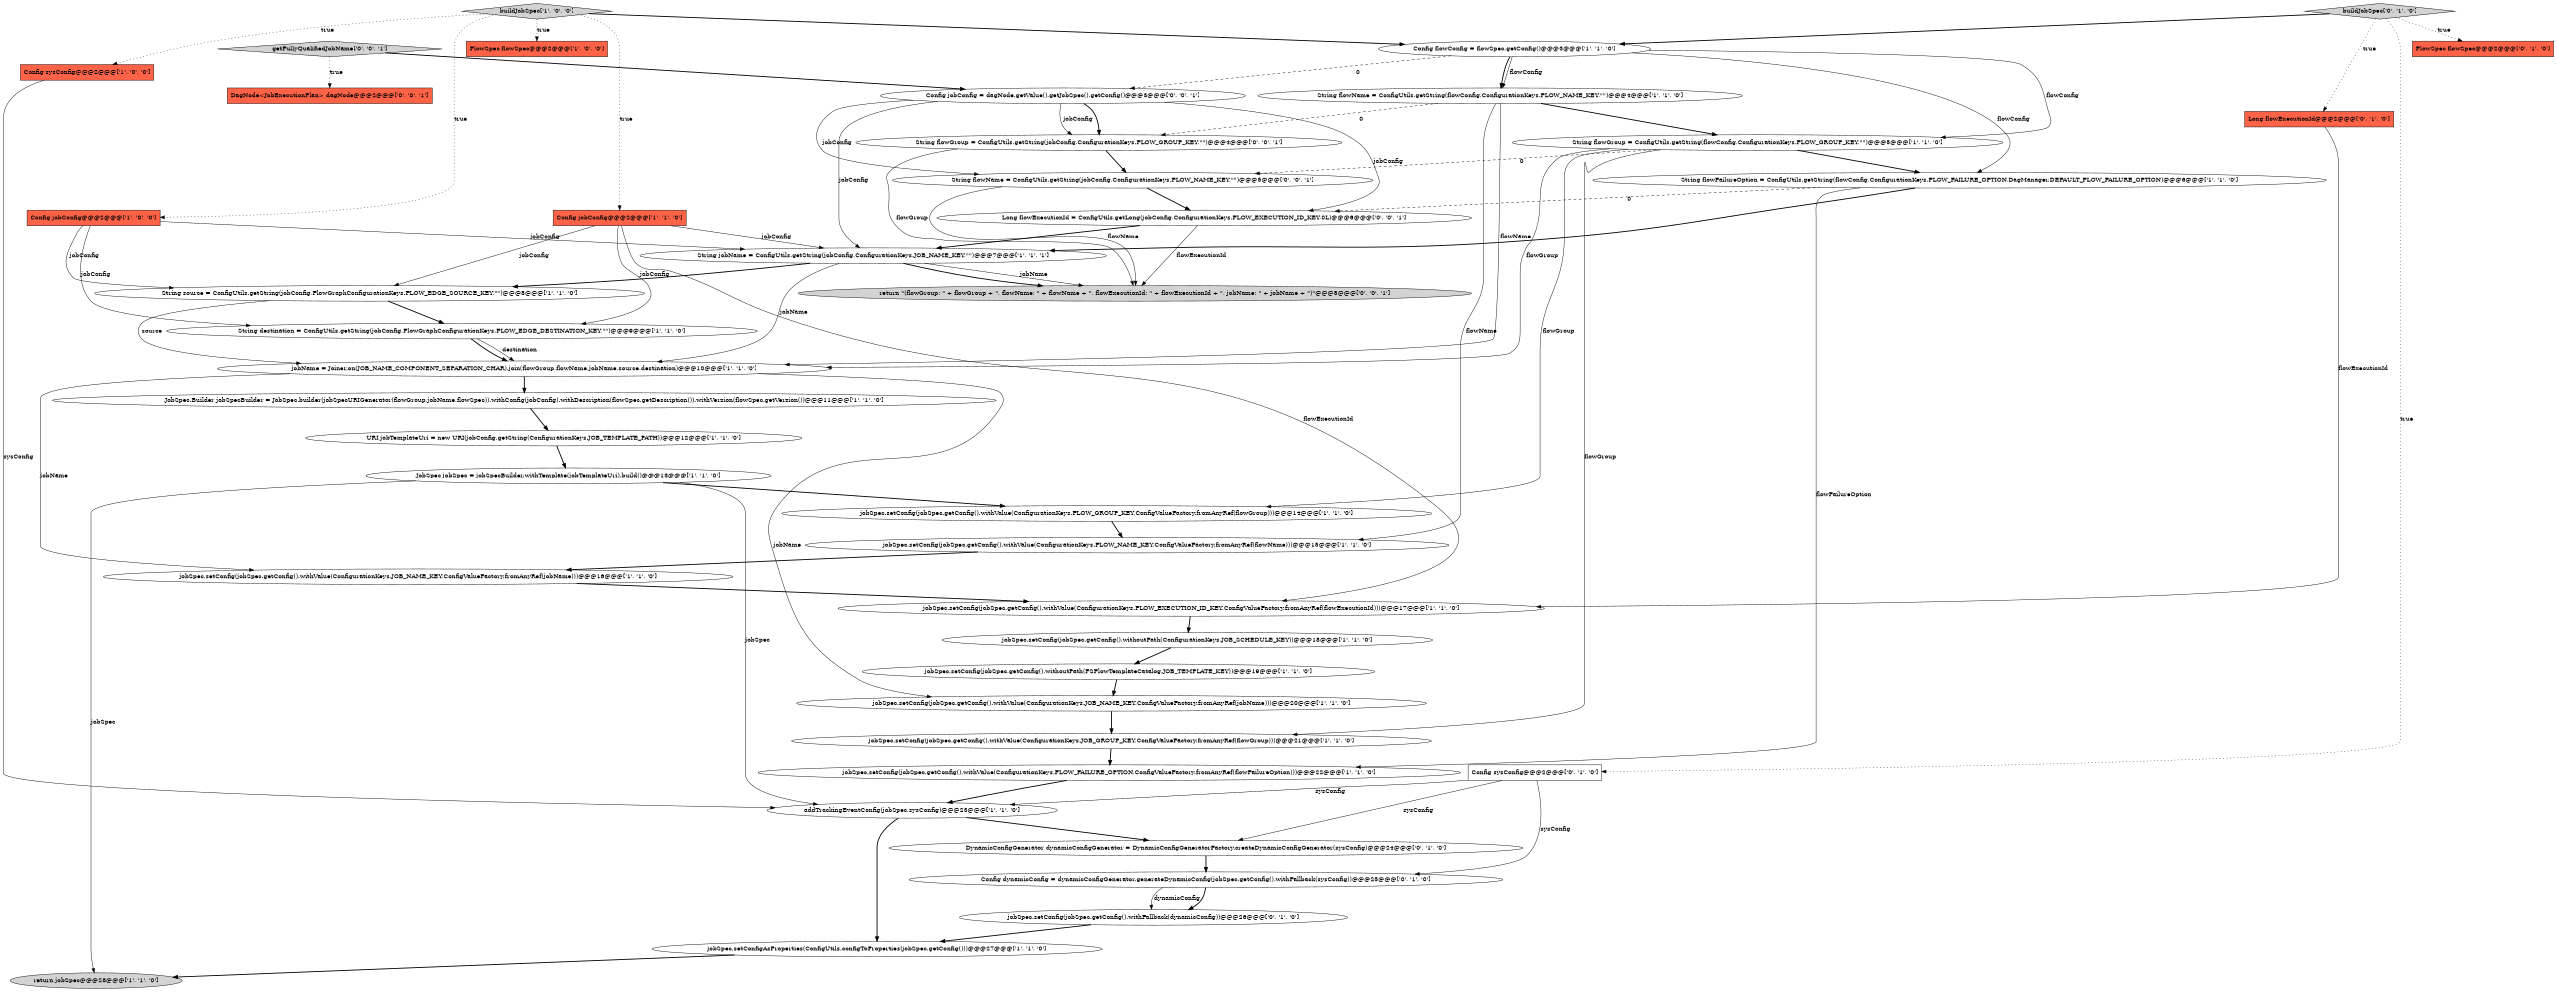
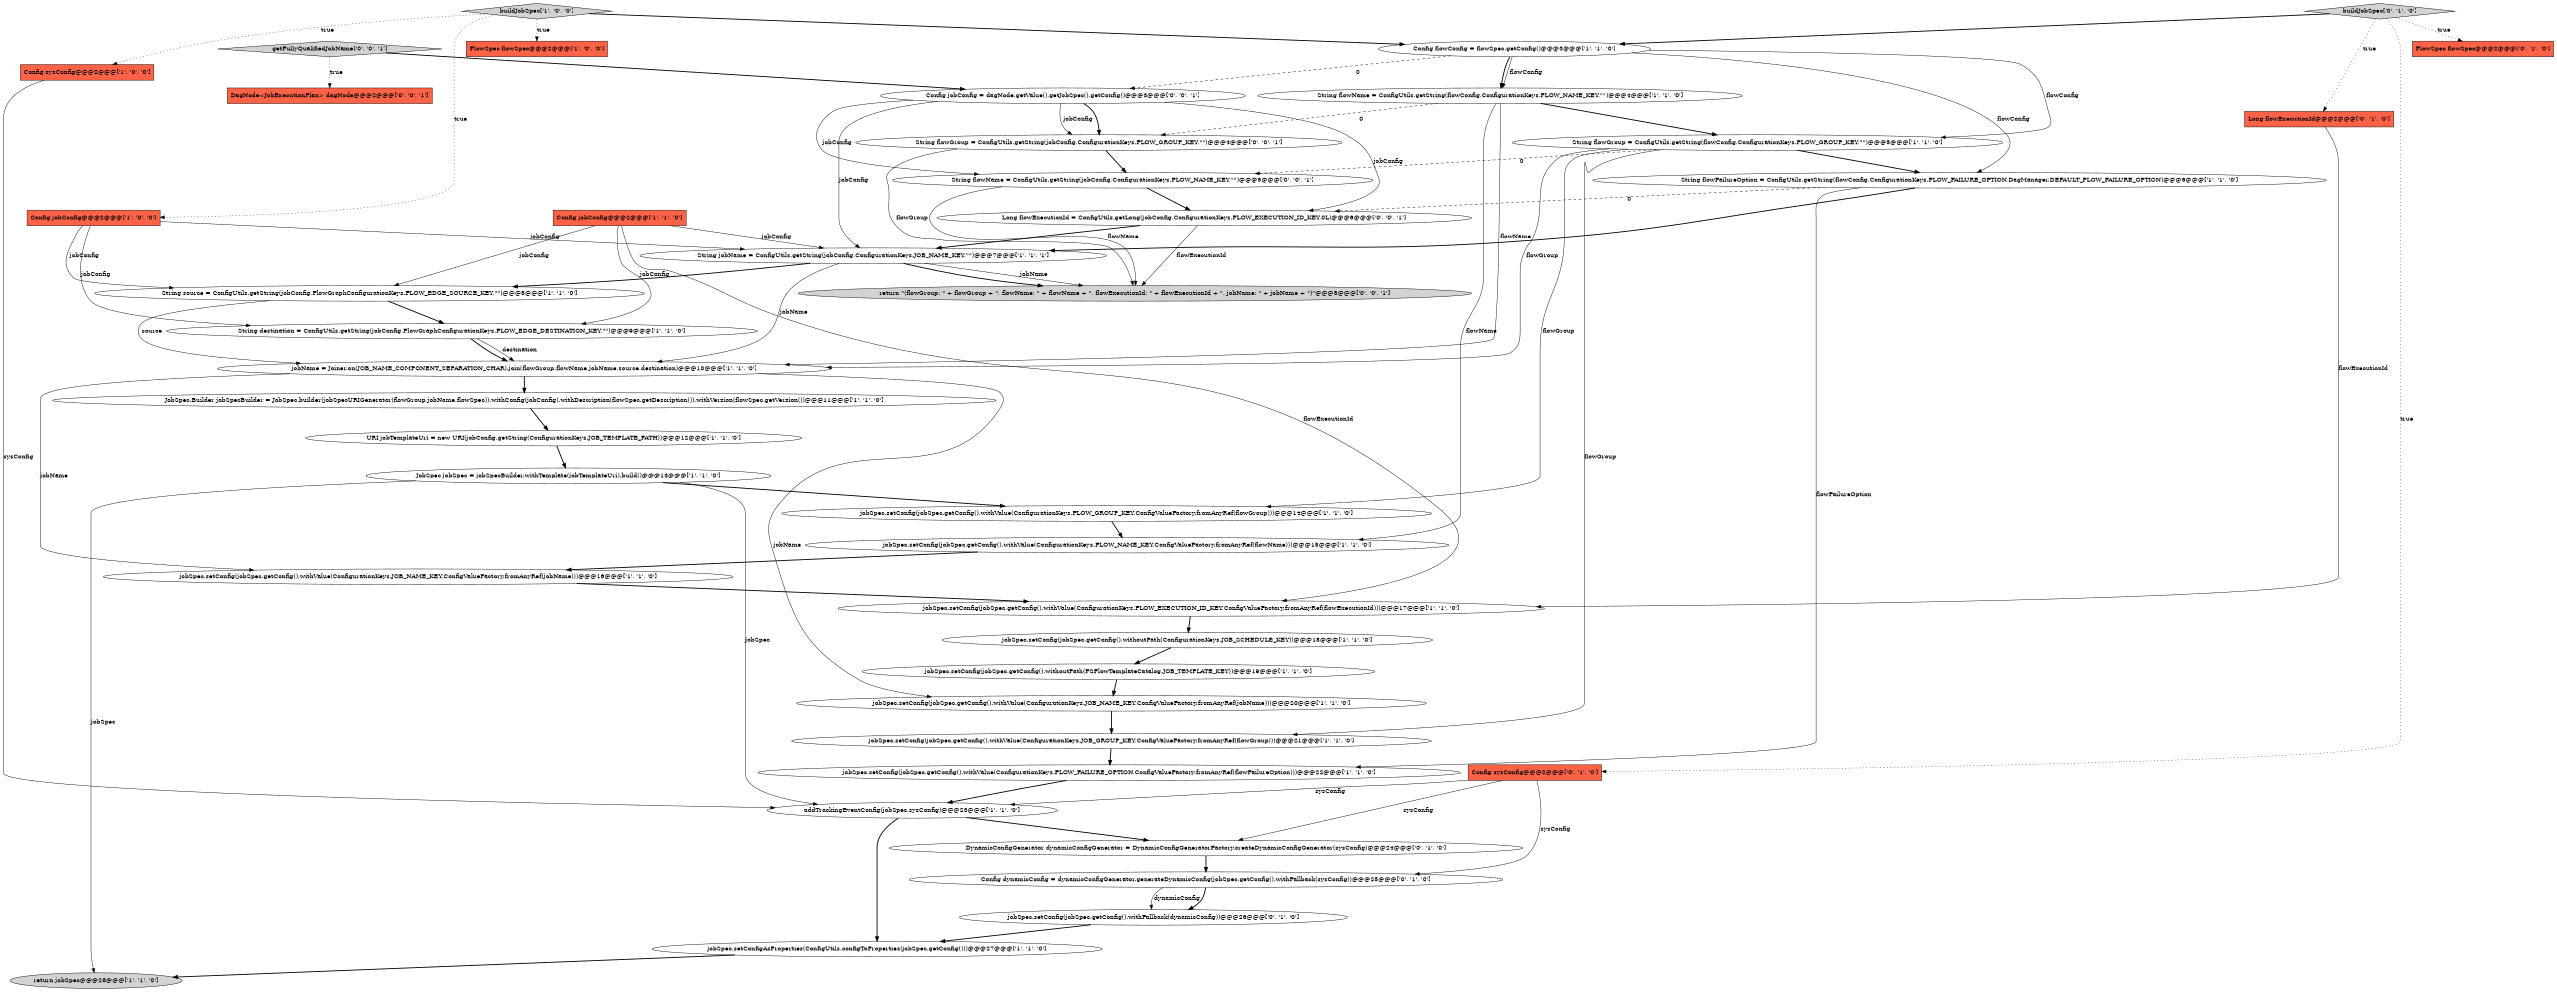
edge "buildJobSpec['1', '0', '0']" -> "Config jobConfig@@@2@@@['1', '1', '0']": removed, label "true"
node "Config sysConfig@@@2@@@['0', '1', '0']": fillcolor white -> tomato
